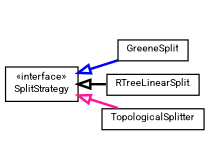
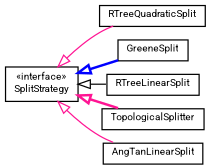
node "RTreeQuadraticSplit": added
edge "RTreeLinearSplit" -> "SplitStrategy": style bold -> solid
node "AngTanLinearSplit": added
